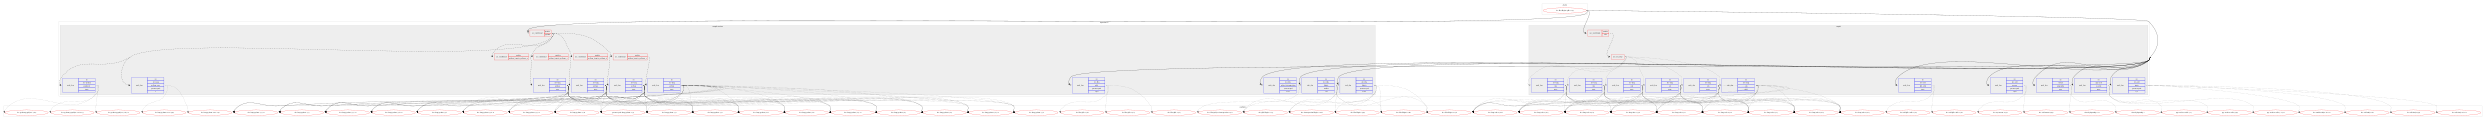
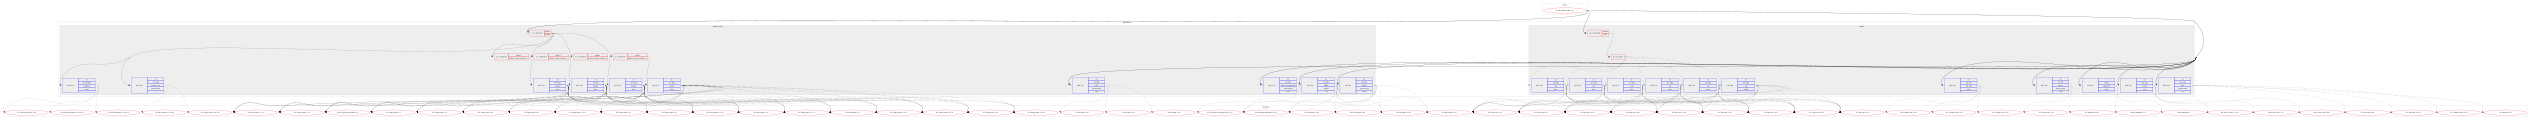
node "dev-util/glib-utils-2.58.3": added
